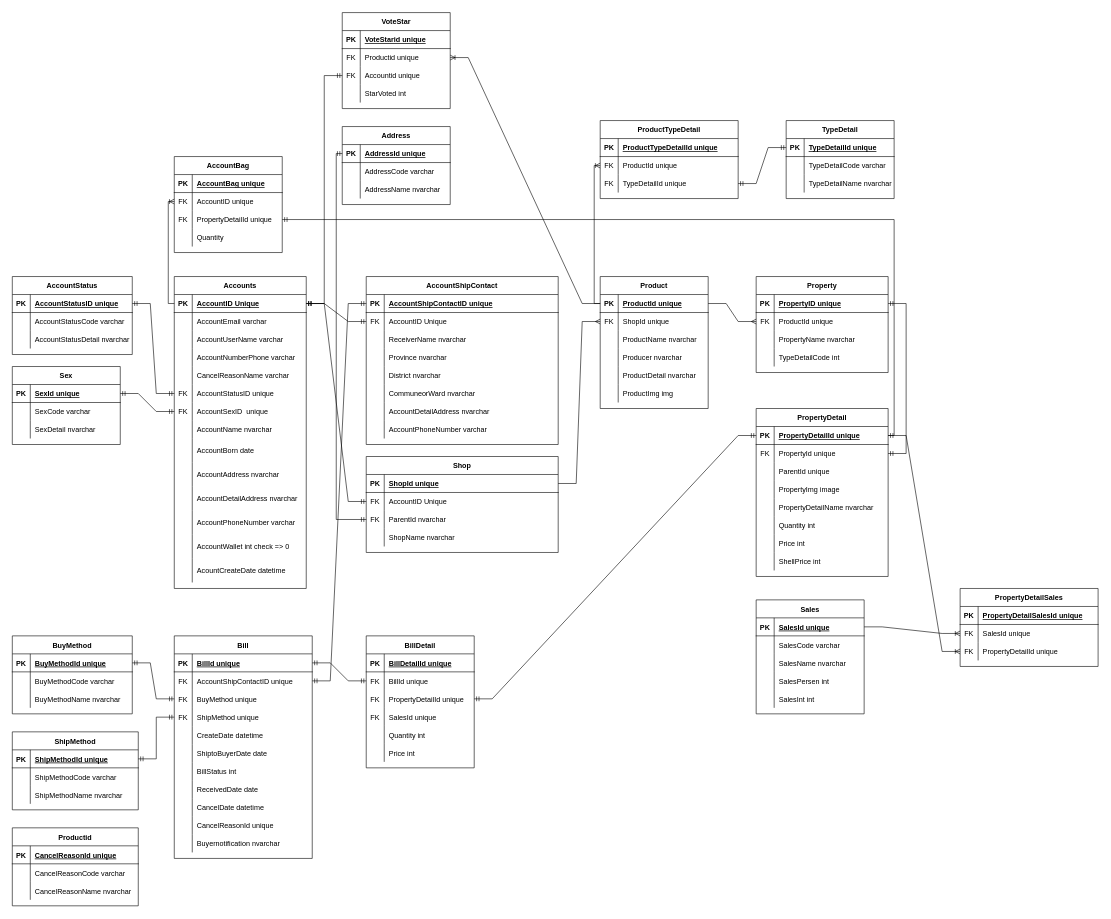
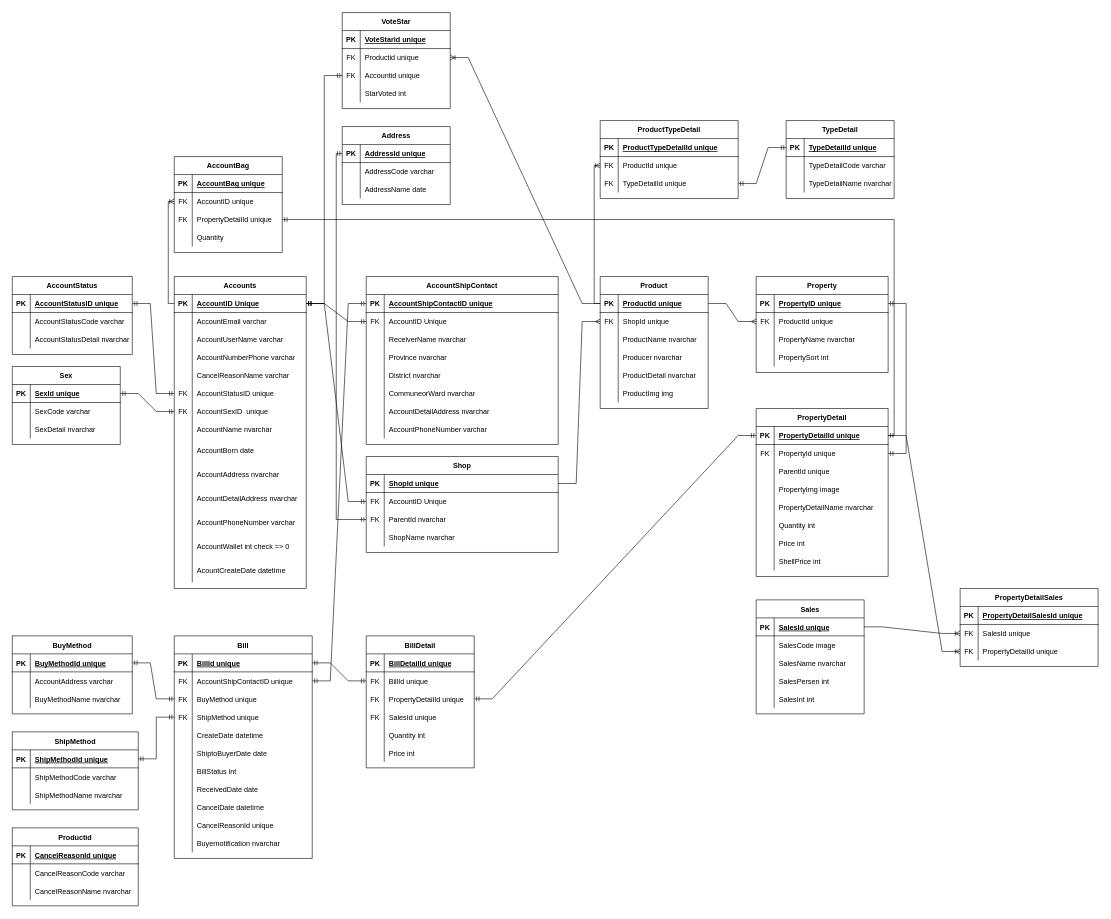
node "AddressName nvarchar": label "AddressName nvarchar" -> "AddressName date"
node "TypeDetailCode int": label "TypeDetailCode int" -> "PropertySort int"
node "SalesCode varchar": label "SalesCode varchar" -> "SalesCode image"
node "BuyMethodCode varchar": label "BuyMethodCode varchar" -> "AccountAddress varchar"
